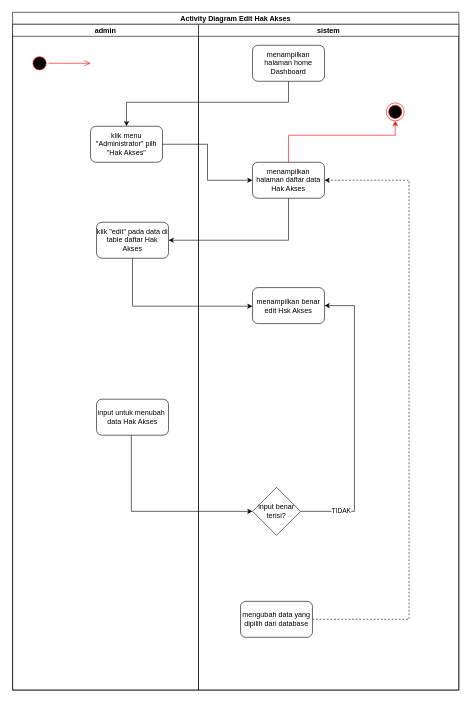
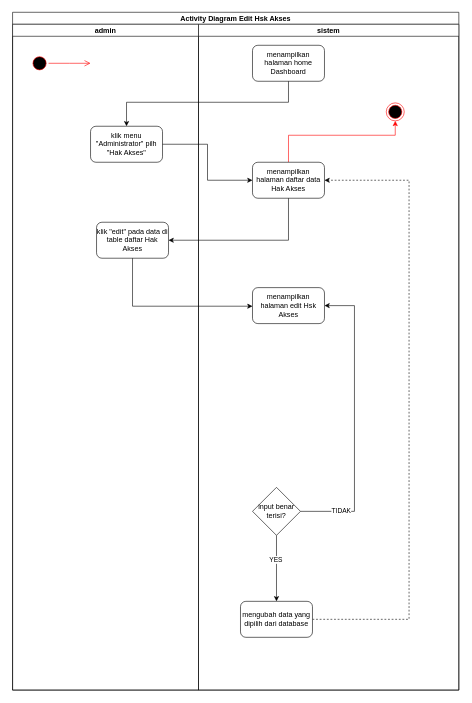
node "Activity Diagram Edit Hak Akses": label "Activity Diagram Edit Hak Akses" -> "Activity Diagram Edit Hsk Akses"
node "menampilkan benar edit Hsk Akses": label "menampilkan benar edit Hsk Akses" -> "menampilkan halaman edit Hsk Akses"
node "input untuk menubah data Hak Akses": removed
edge "input untuk menubah data Hak Akses" -> "input benar terisi?": removed
edge "input benar terisi?" -> "mengubah data yang dipilih dari database": added, label "YES"
